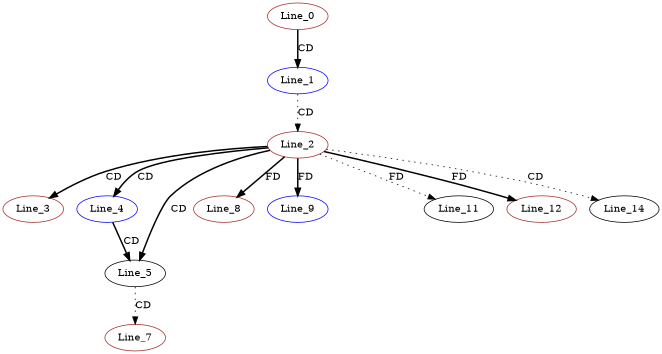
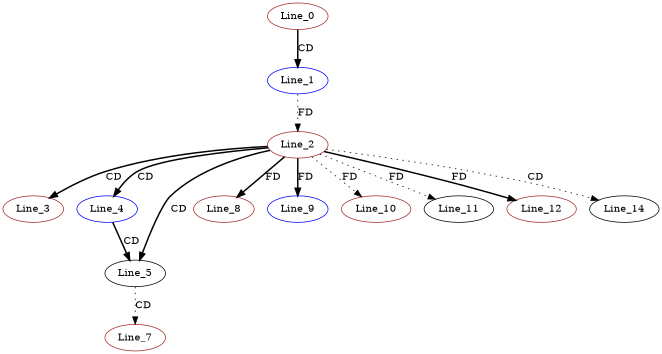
edge "Line_1" -> "Line_2": label "CD" -> "FD"
node "Line_10": added
